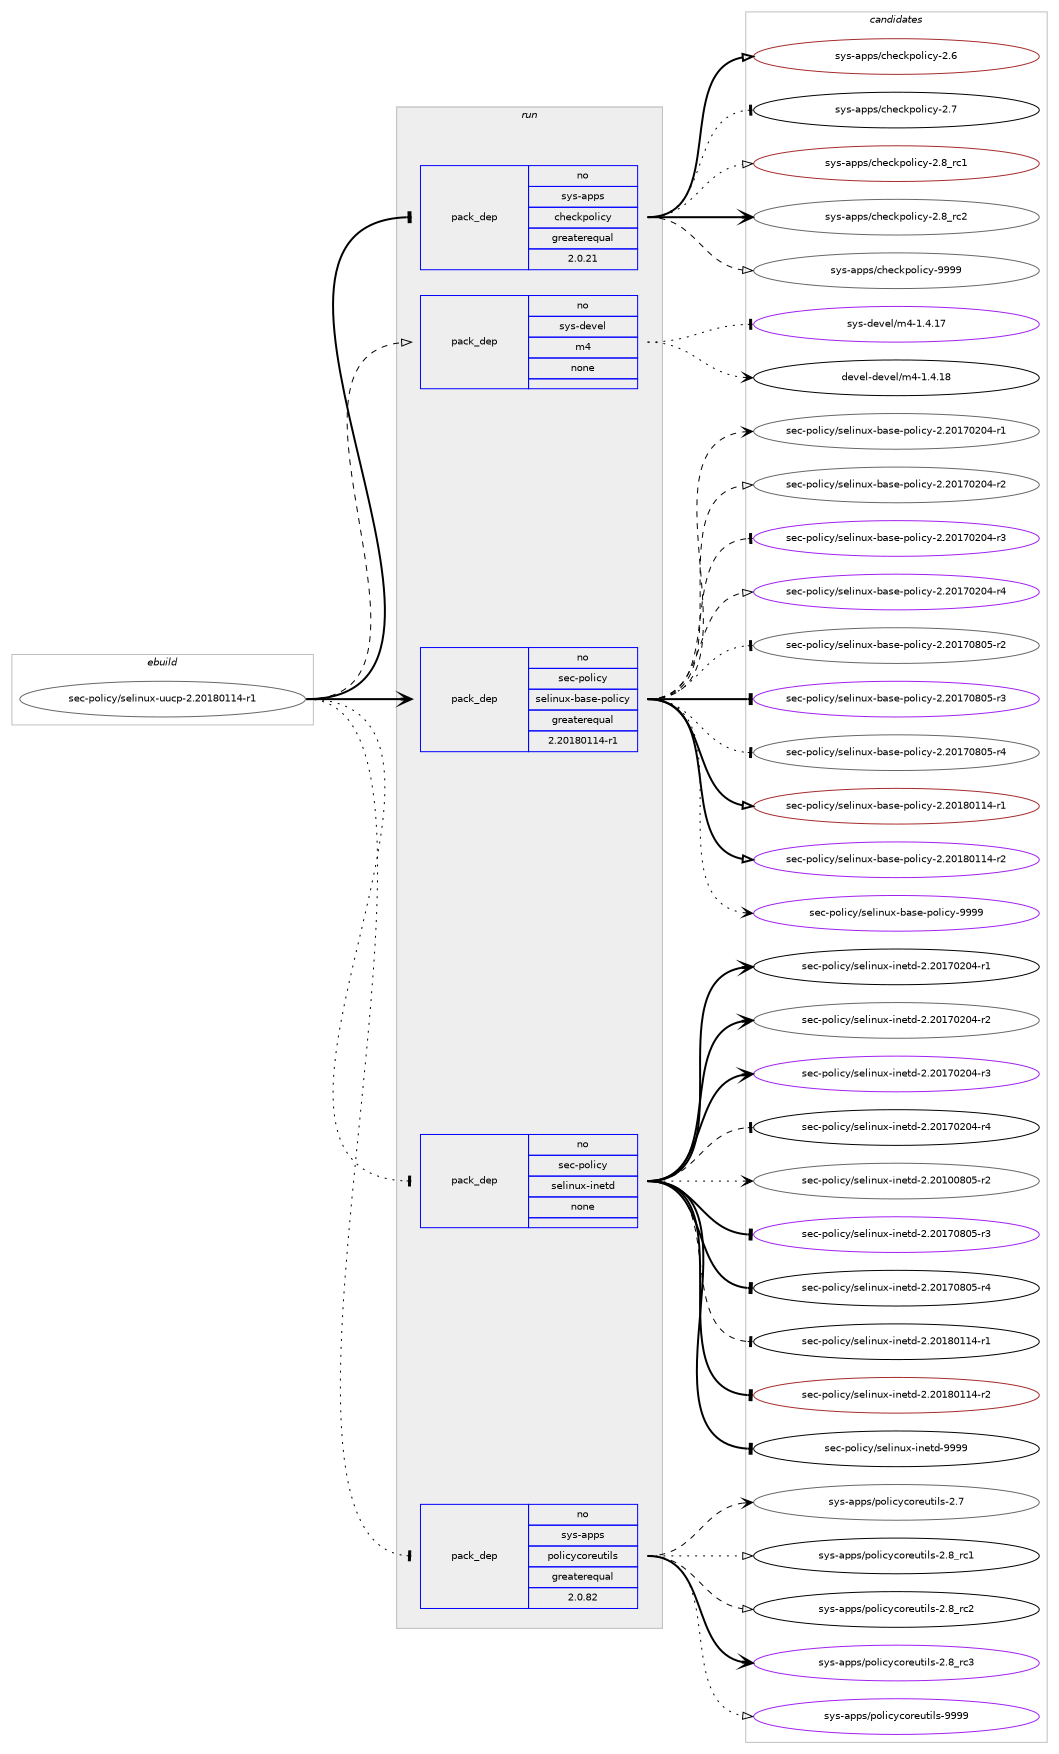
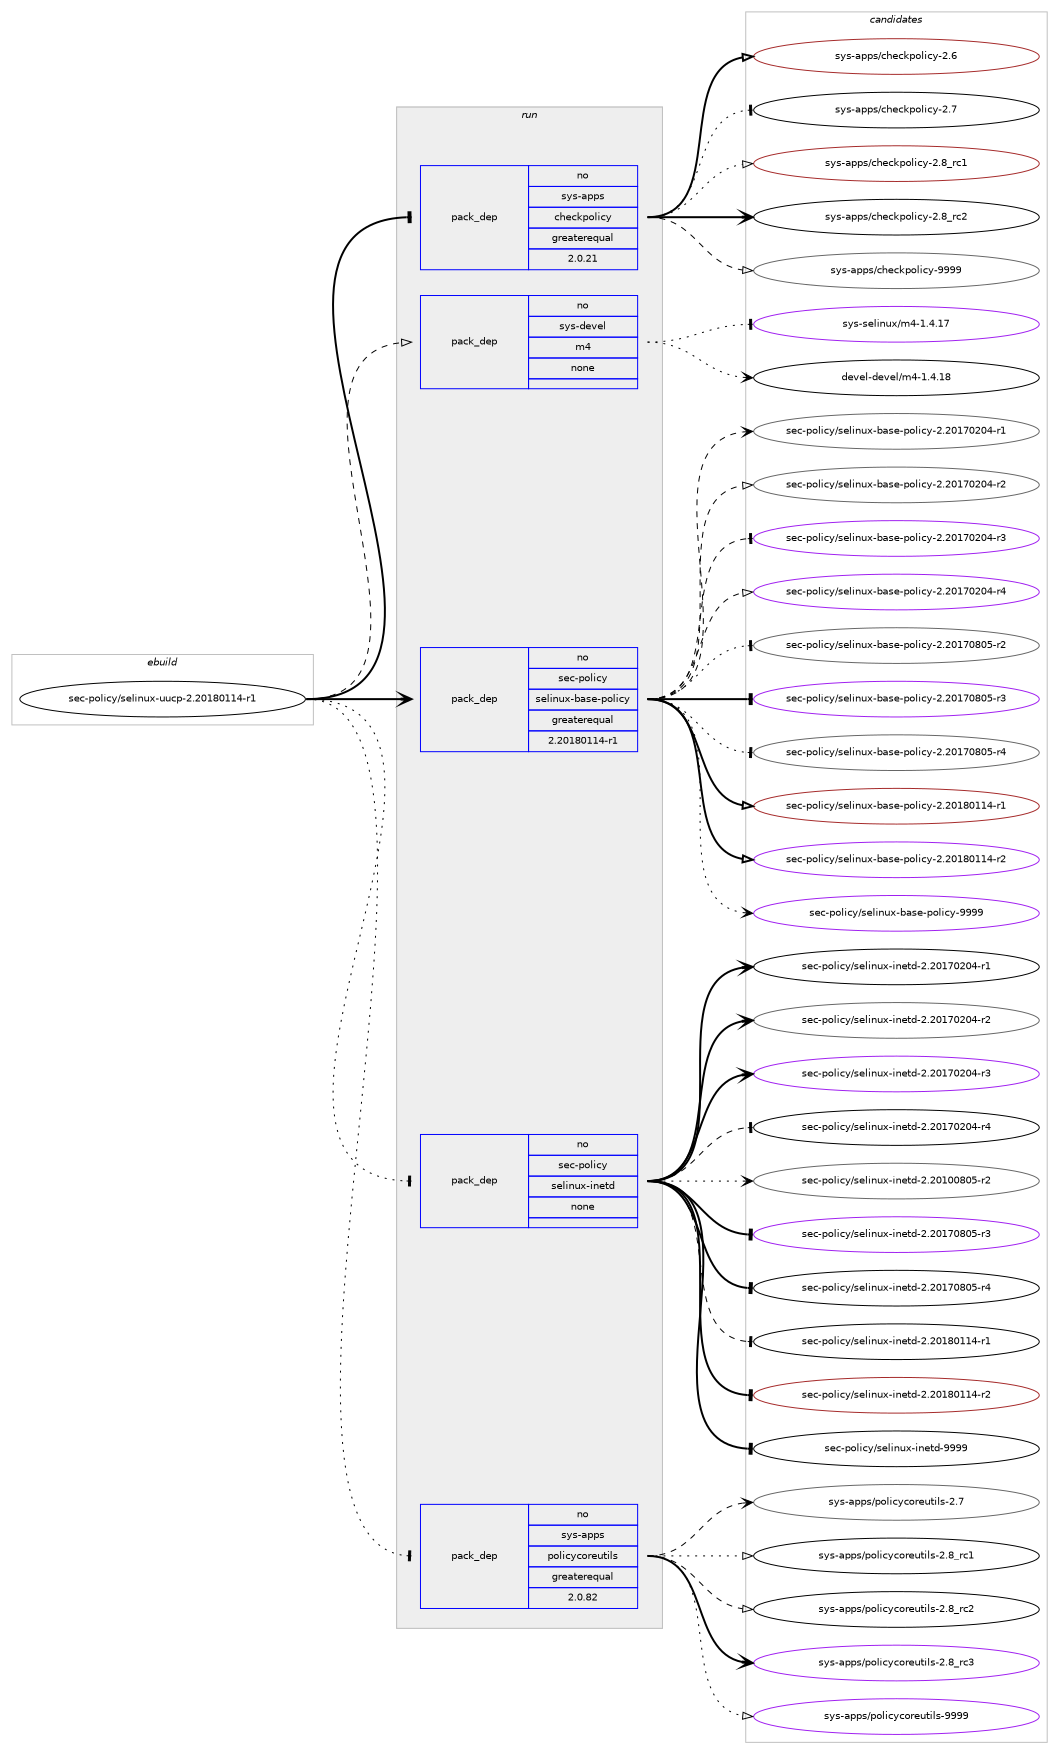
node "sys-apps/checkpolicy-2.8_rc2": color gray40 -> black
node "sys-devel/m4-1.4.17": label "sys-devel/m4-1.4.17" -> "sys-selinux/m4-1.4.17"
node "sec-policy/selinux-uucp-2.20180114-r1": color gray40 -> black
